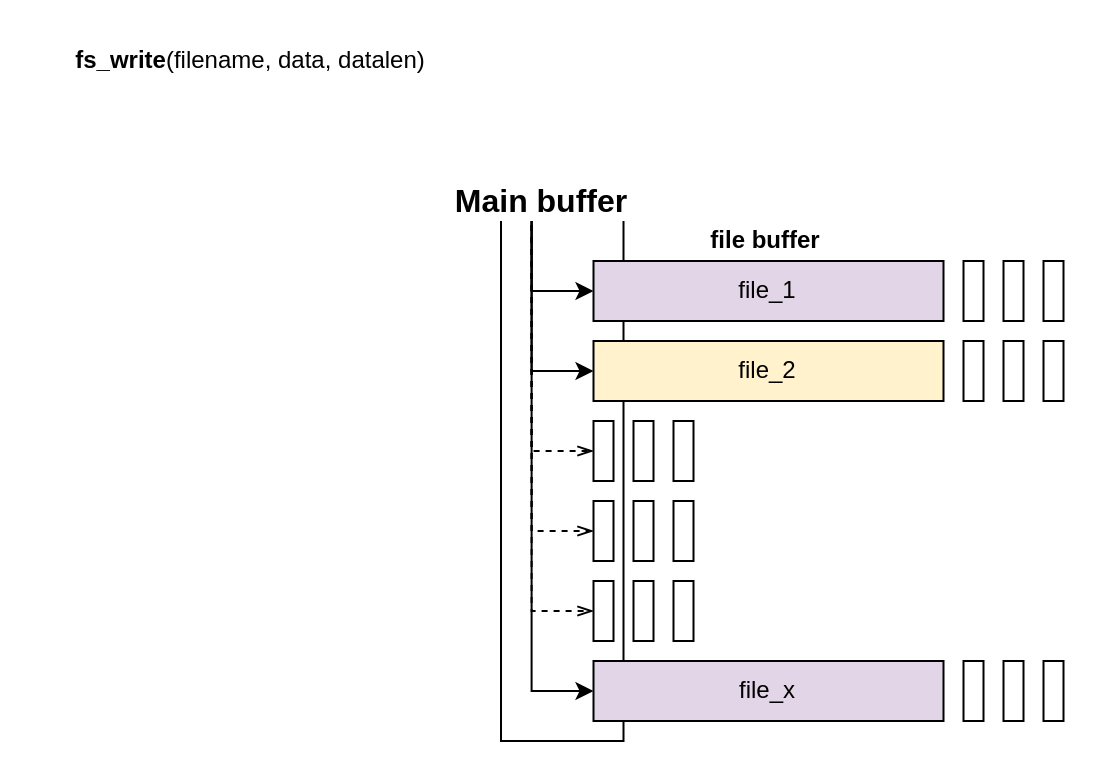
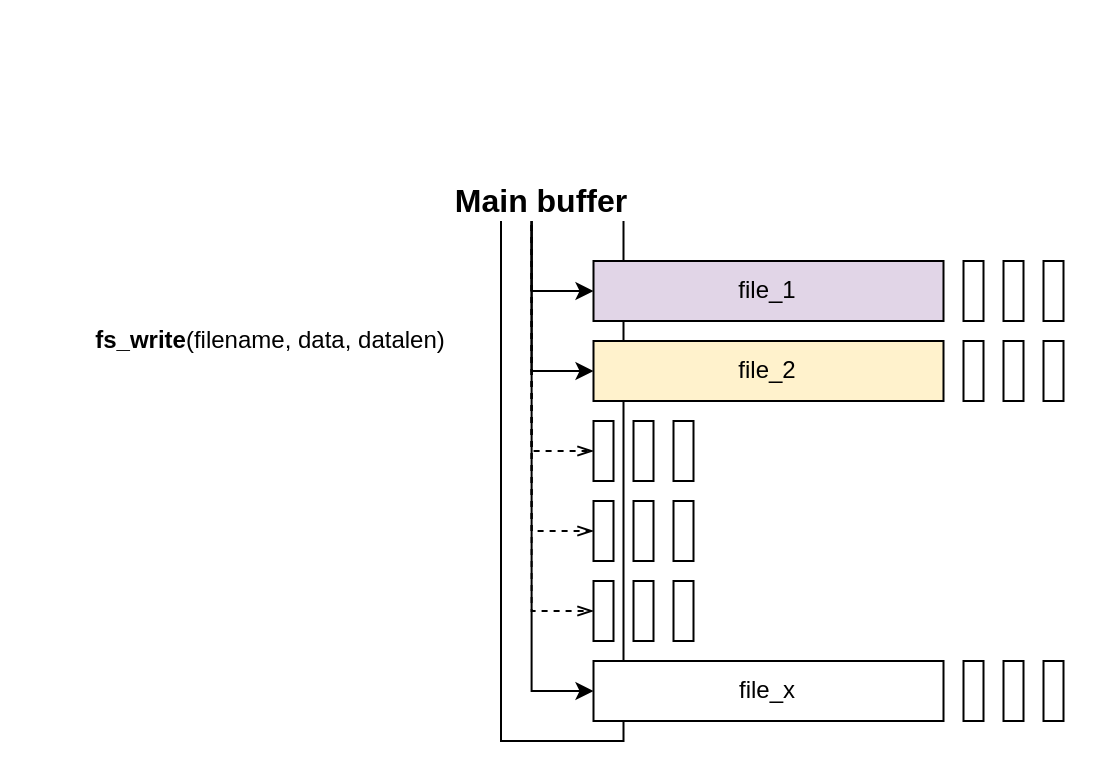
node "fs_write(filename, data, datalen)": moved (251, 61) -> (271, 341)
node "file buffer": removed
node "file_x": fillcolor #e1d5e7 -> #ffffff
